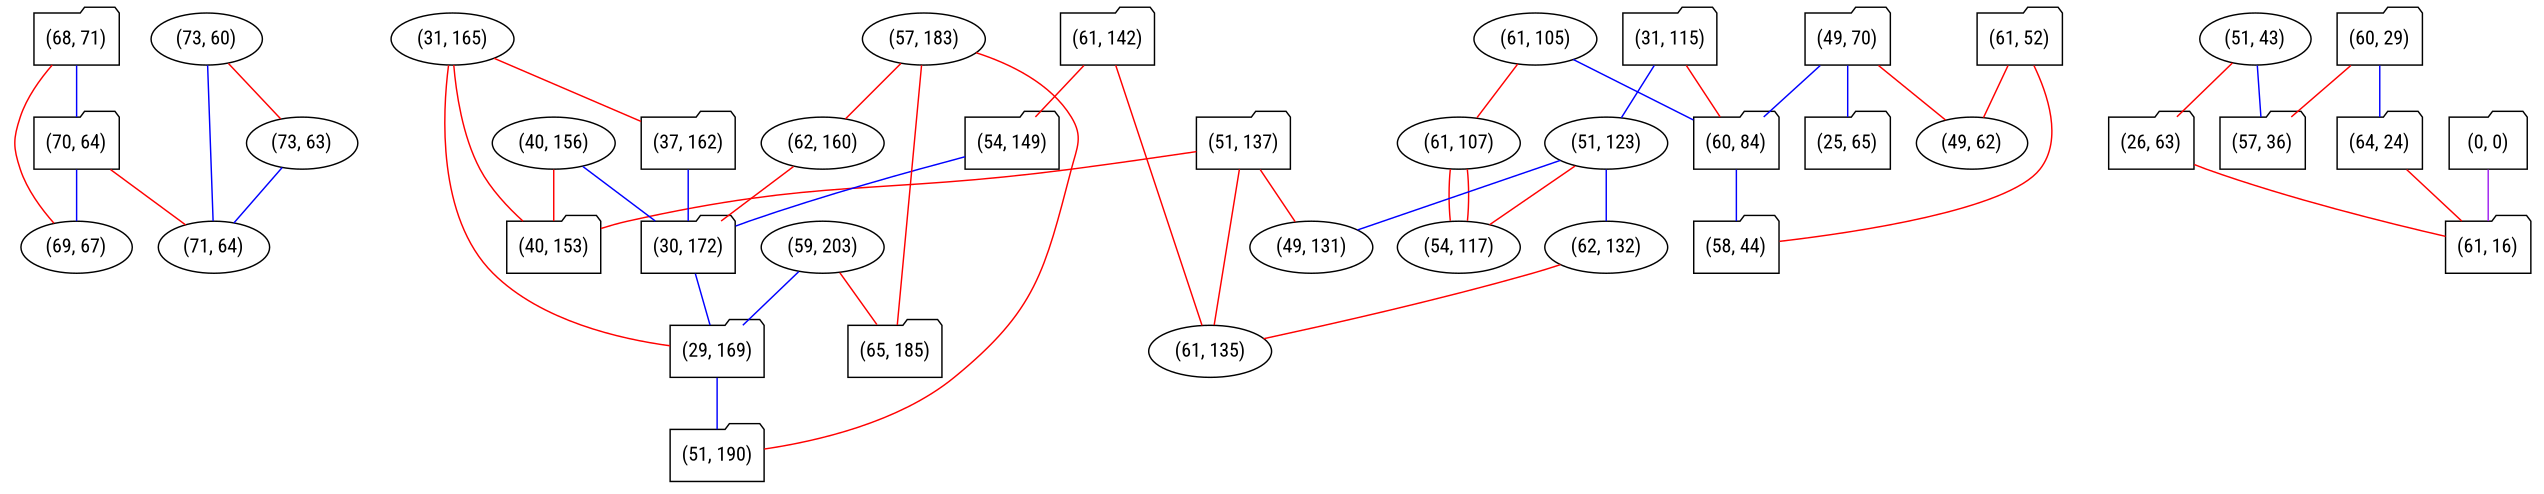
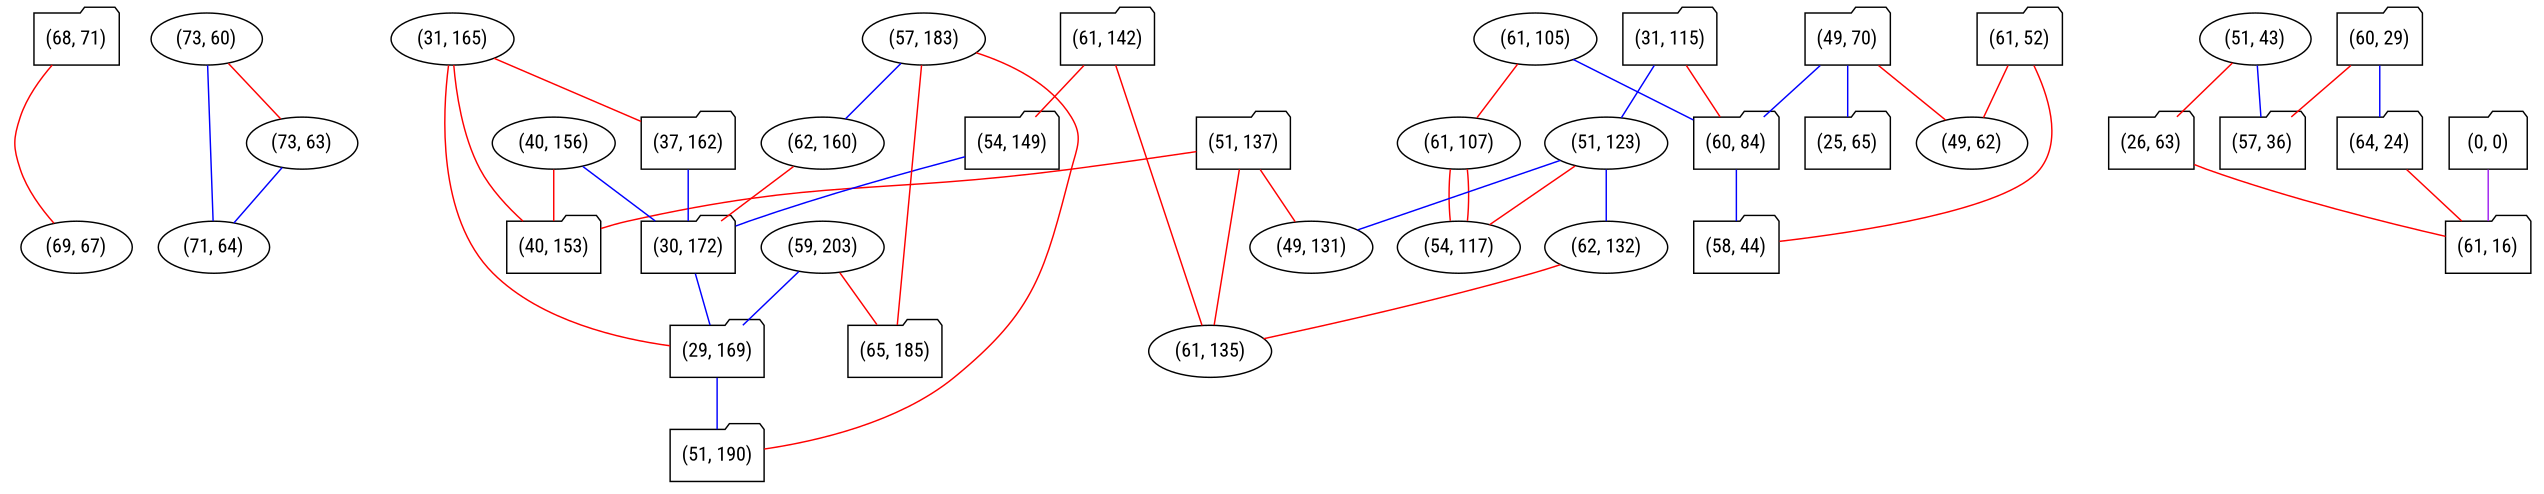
edge "(57, 183)" -- "(62, 160)": color red -> blue
node "(70, 64)": removed
